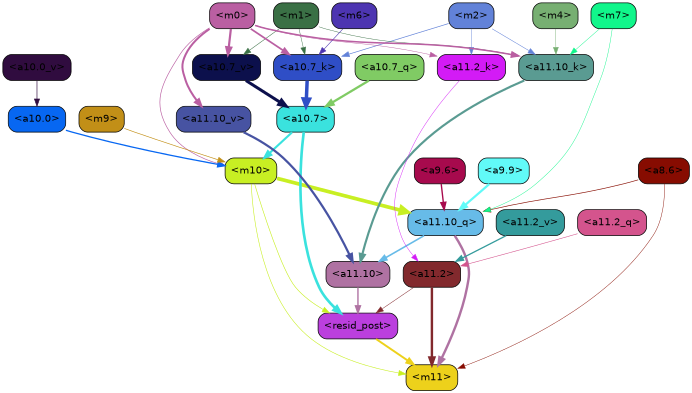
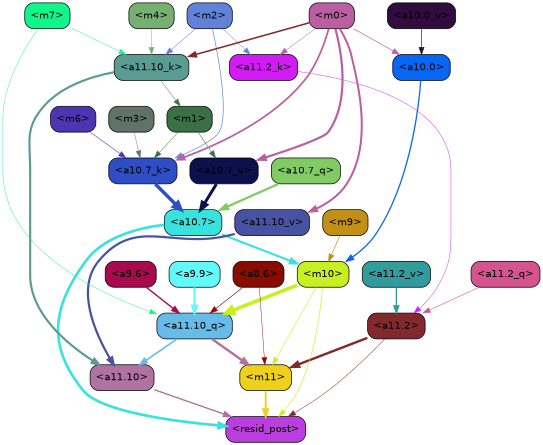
edge "<m1>" -> "<a11.10_k>": reversed
edge "<m0>" -> "<a11.10_k>": color #ba5fa2 -> #82292d
edge "<m0>" -> "<m10>": now "<m0>" -> "<a10.0>"
node "<m3>": added
edge "<resid_post>" -> "<m11>": reversed
